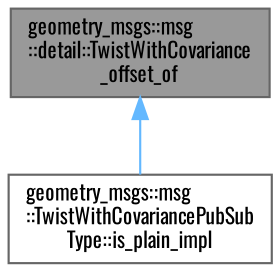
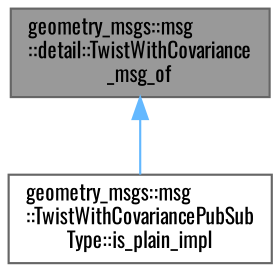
node "geometry_msgs::msg ::detail::TwistWithCovariance _offset_of": label "geometry_msgs::msg ::detail::TwistWithCovariance _offset_of" -> "geometry_msgs::msg ::detail::TwistWithCovariance _msg_of"
